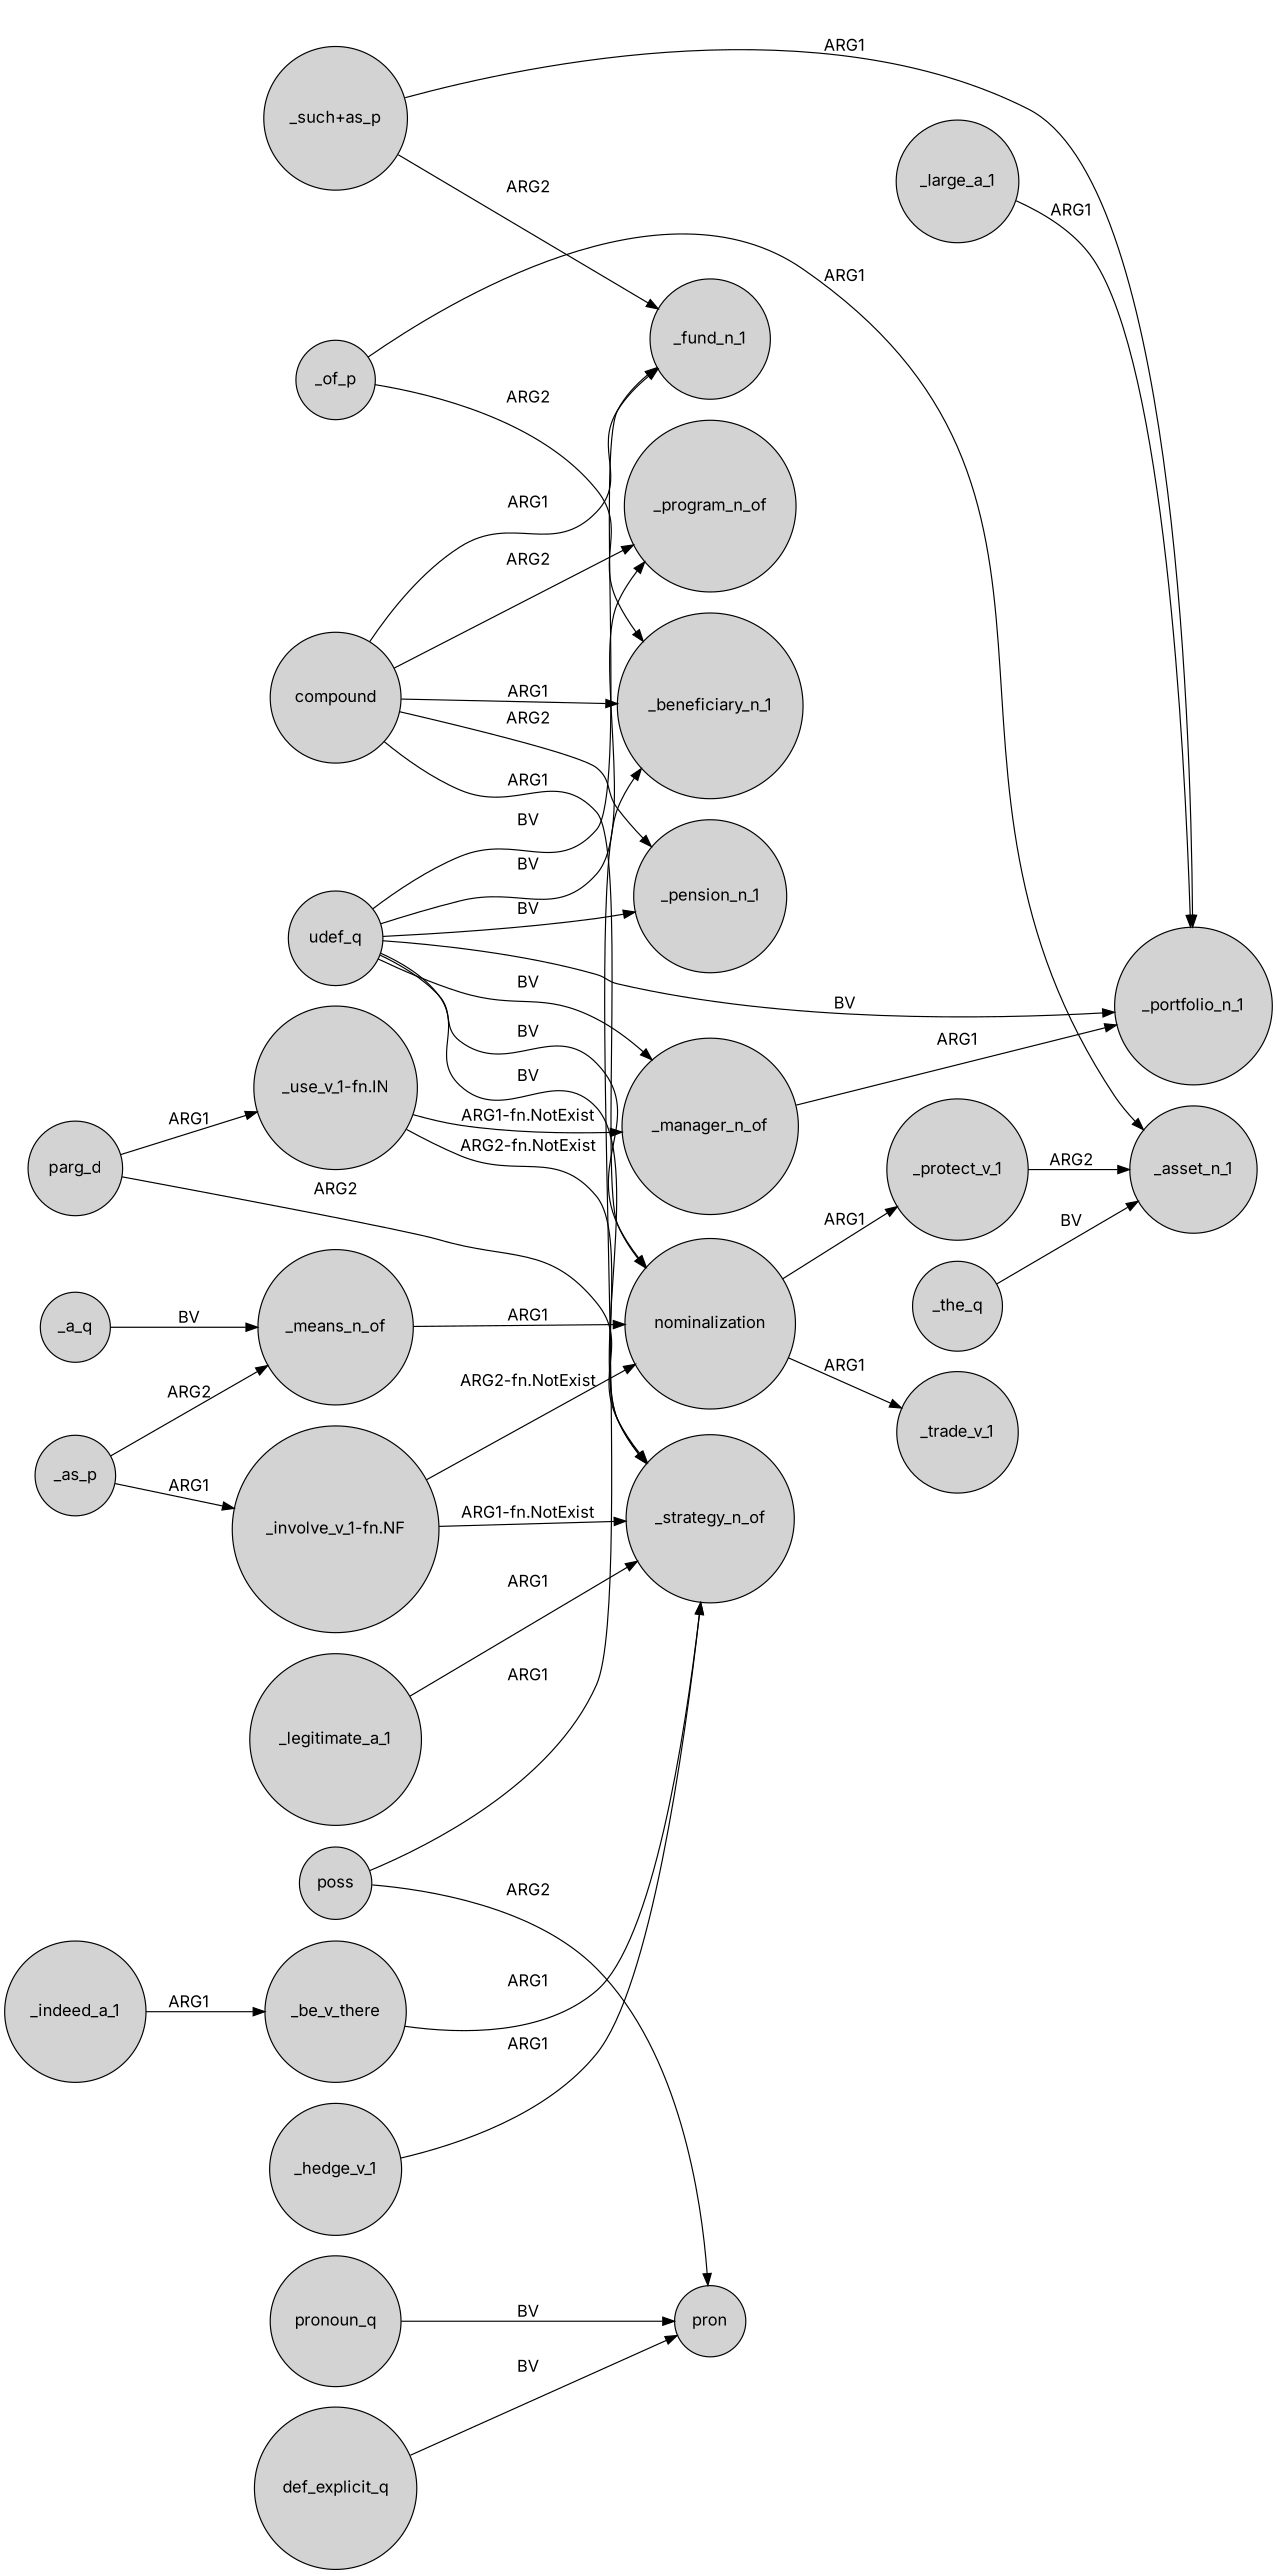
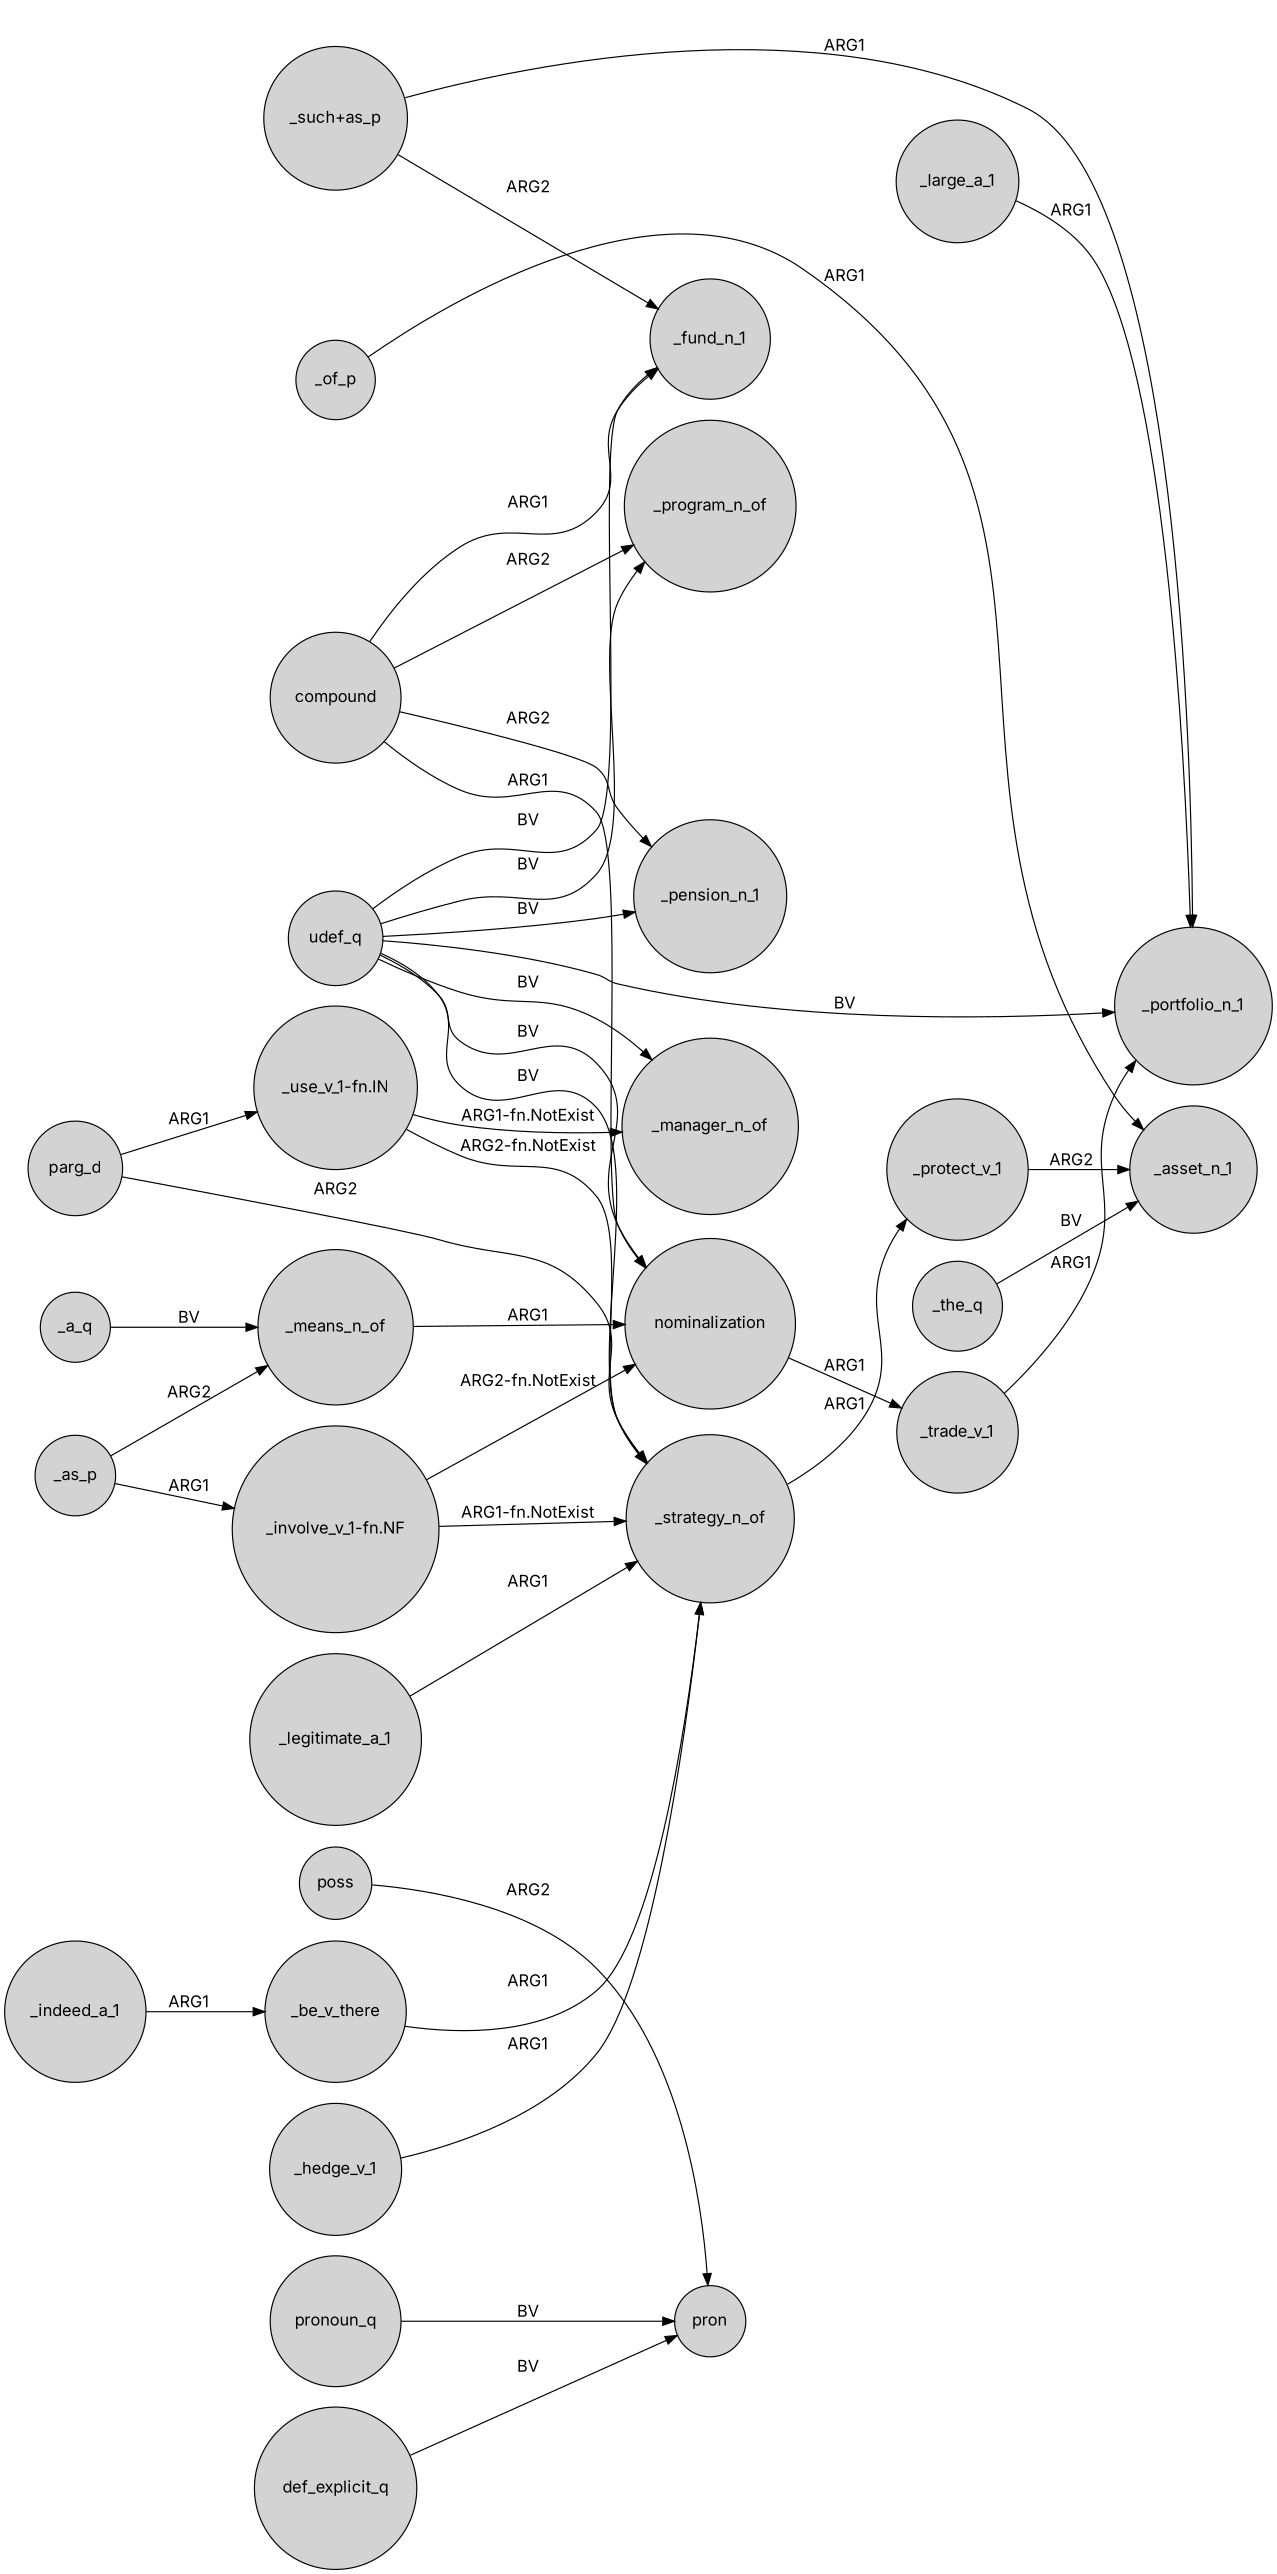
node "_beneficiary_n_1": removed
edge "_manager_n_of" -> "_portfolio_n_1": now "_trade_v_1" -> "_portfolio_n_1"
edge "nominalization" -> "_protect_v_1": now "_strategy_n_of" -> "_protect_v_1"
